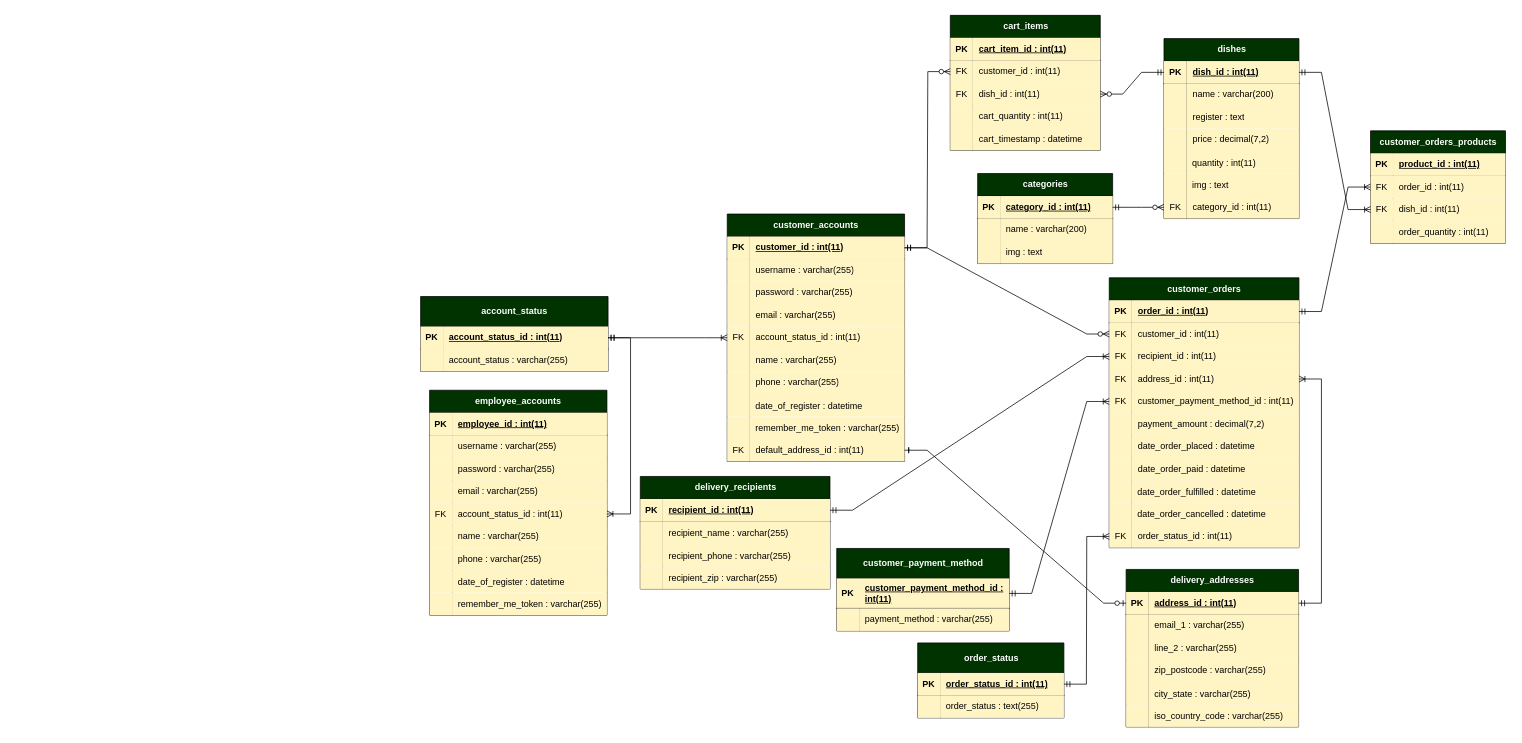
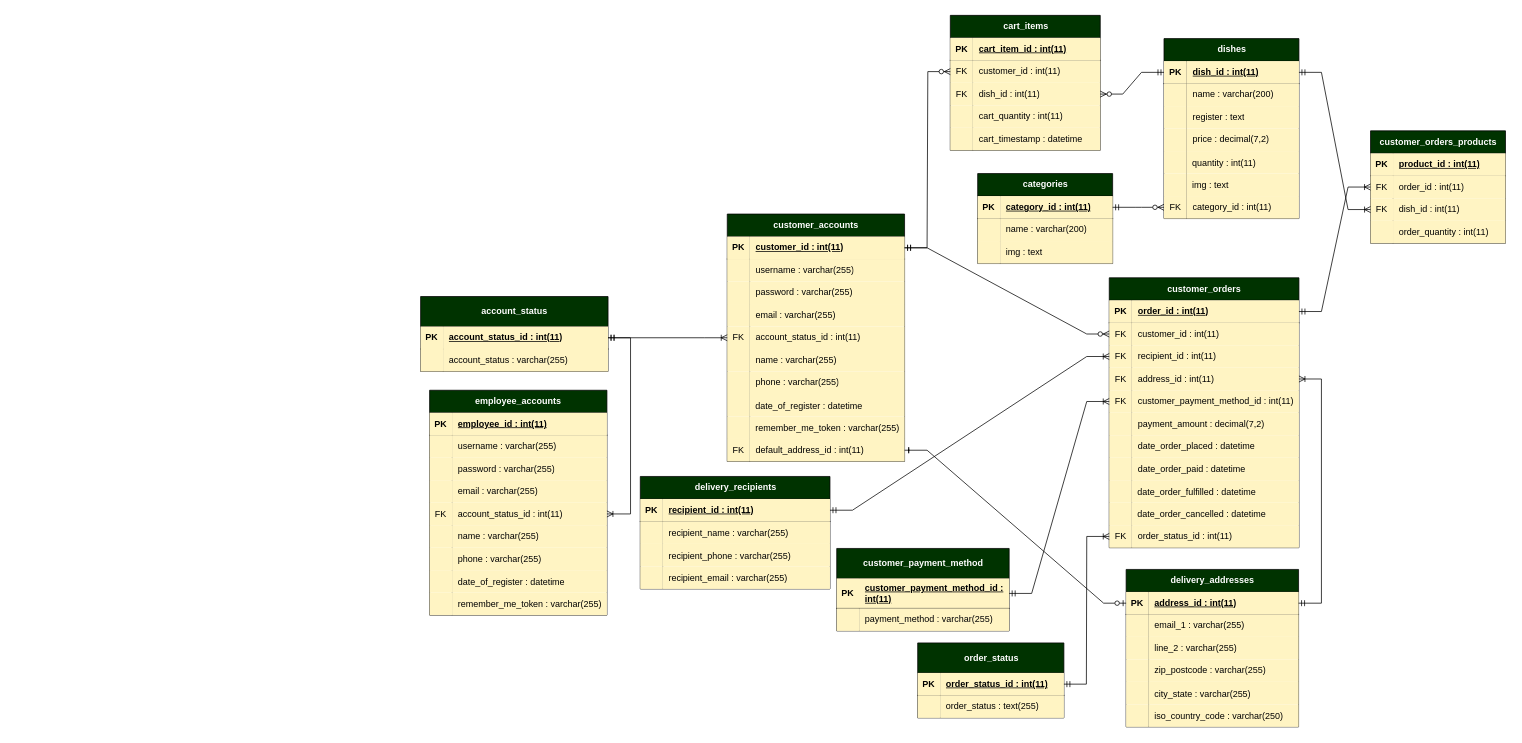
node "recipient_zip : varchar(255)": label "recipient_zip : varchar(255)" -> "recipient_email : varchar(255)"
node "iso_country_code : varchar(255)": label "iso_country_code : varchar(255)" -> "iso_country_code : varchar(250)"
